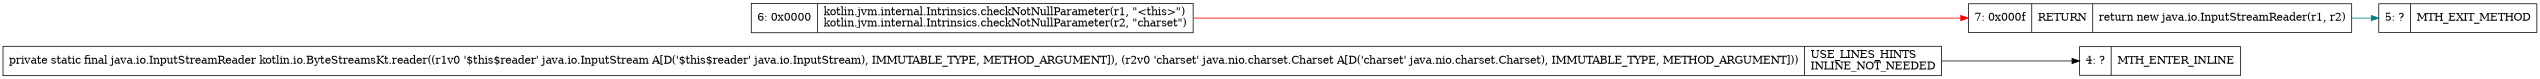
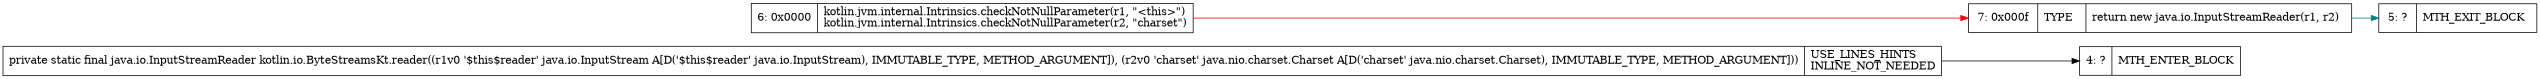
node "7: 0x000f": text "RETURN" -> "TYPE"
node "5: ?": text "MTH_EXIT_METHOD" -> "MTH_EXIT_BLOCK"
node "4: ?": text "MTH_ENTER_INLINE" -> "MTH_ENTER_BLOCK"
